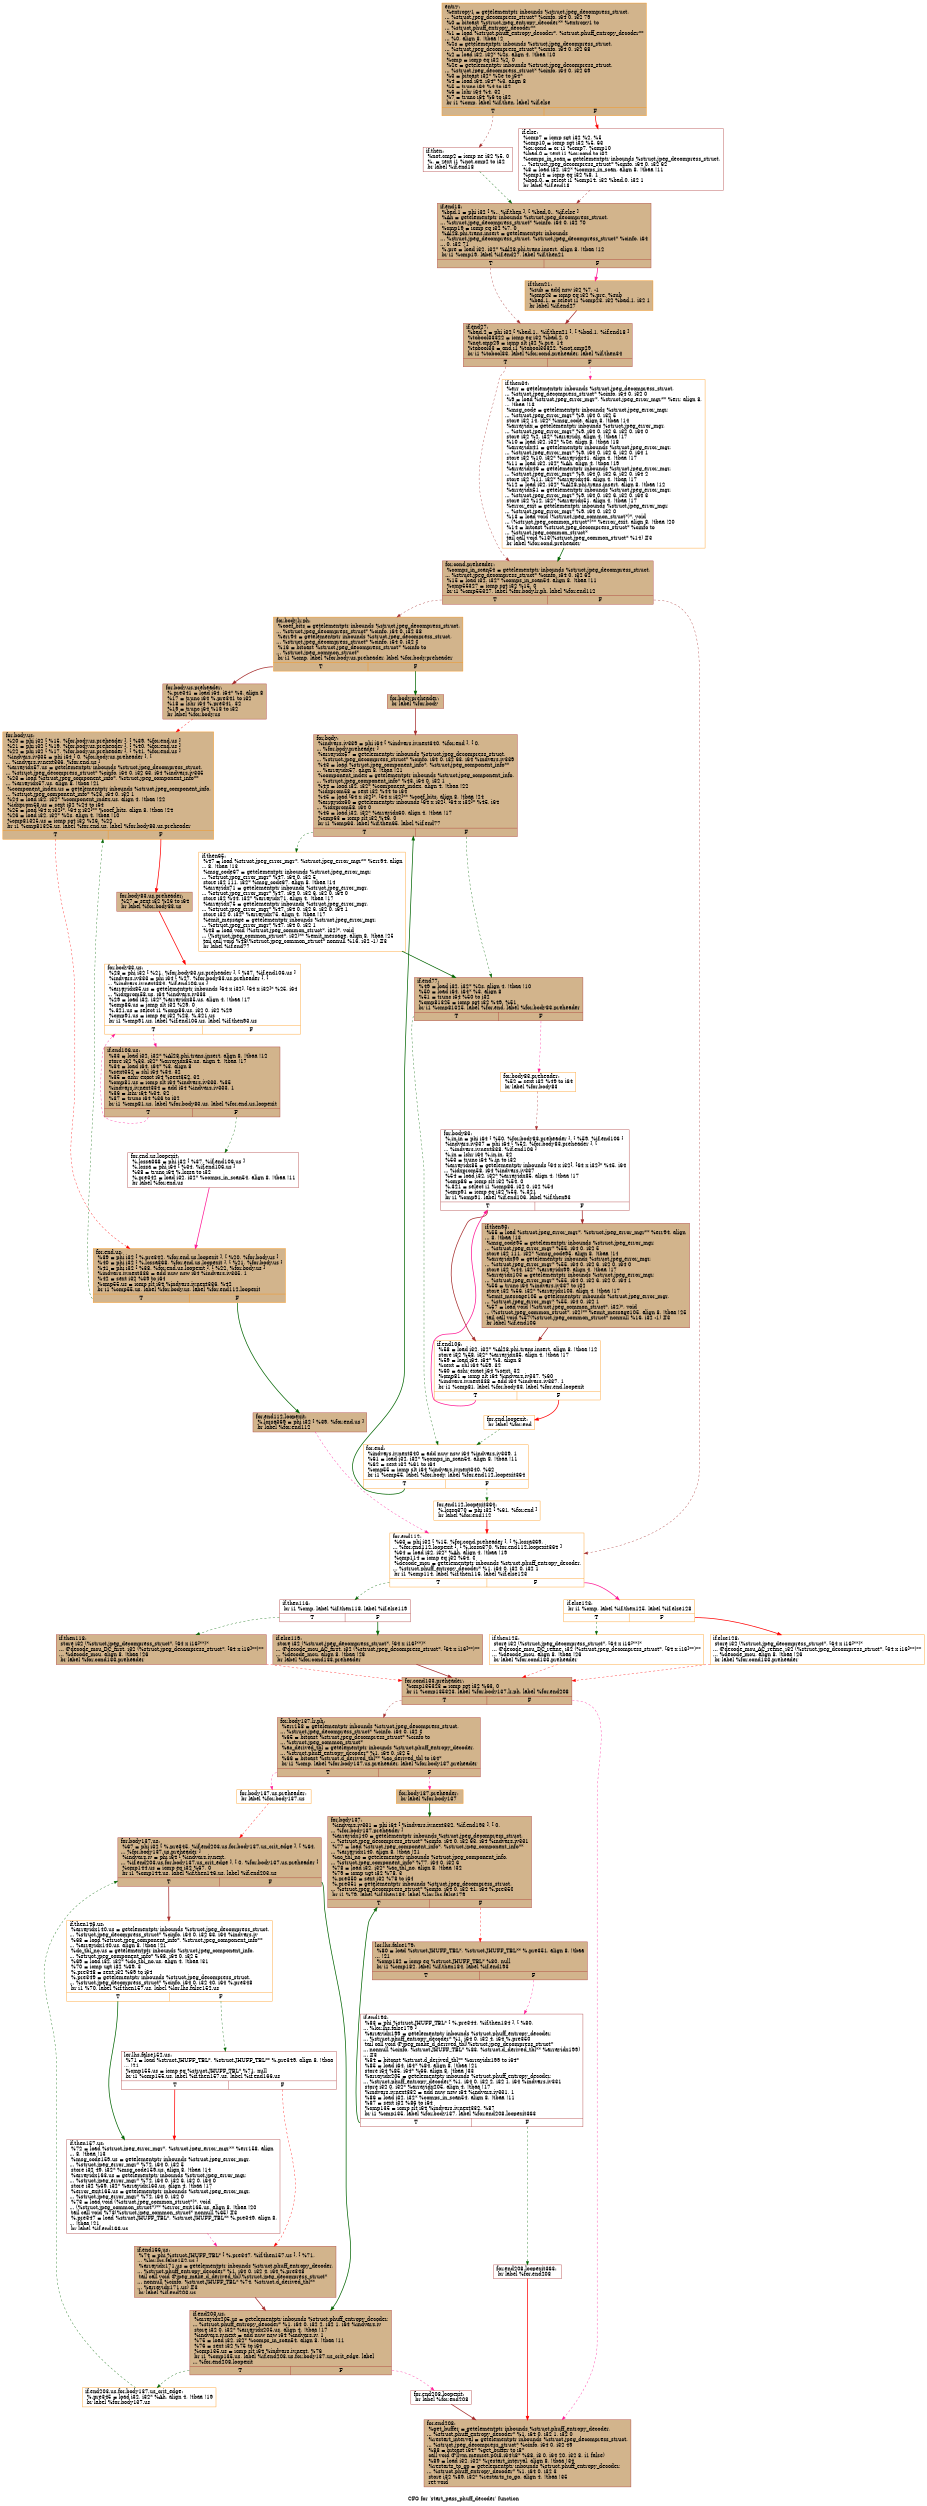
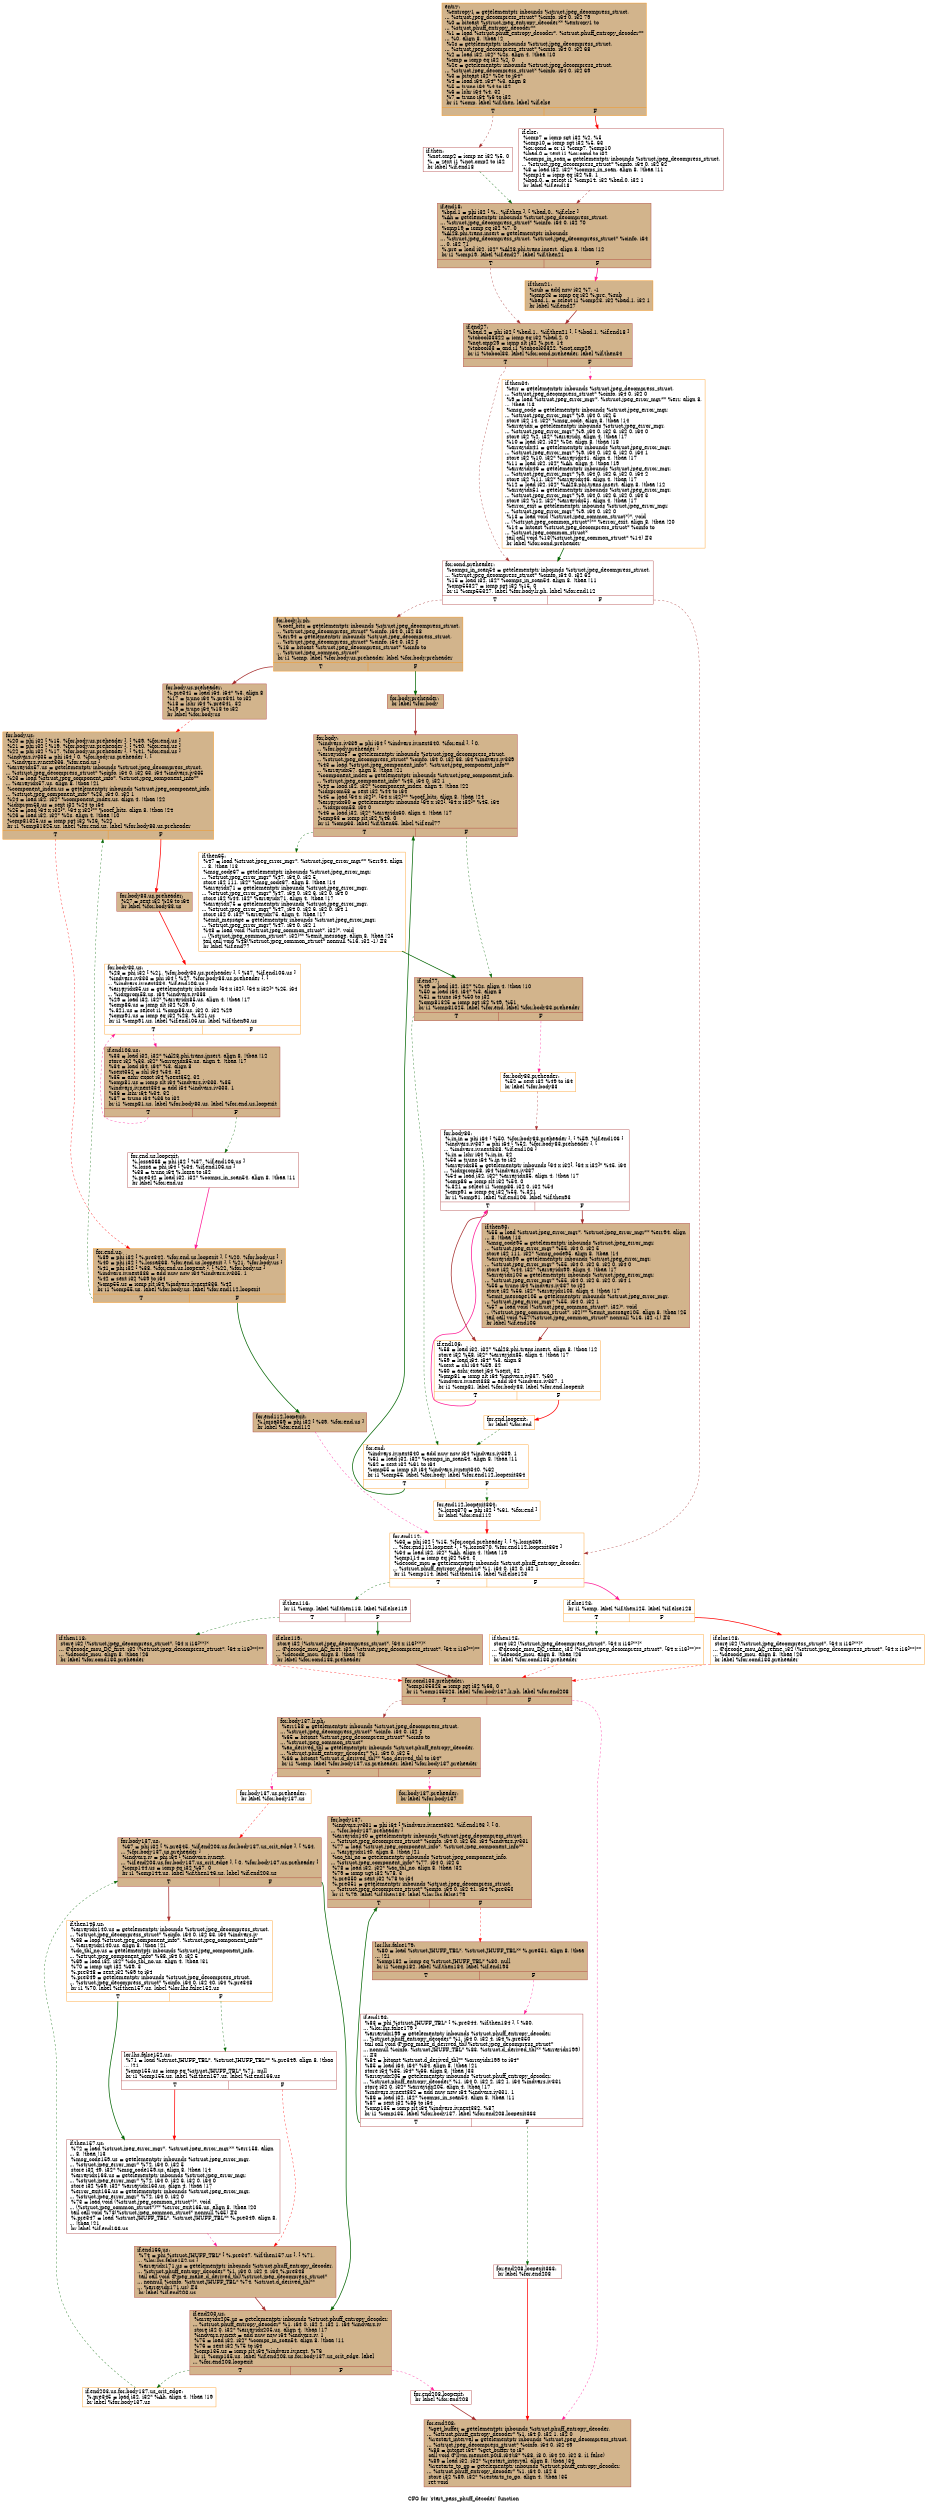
node "for.cond.preheader:": fillcolor tan -> white
